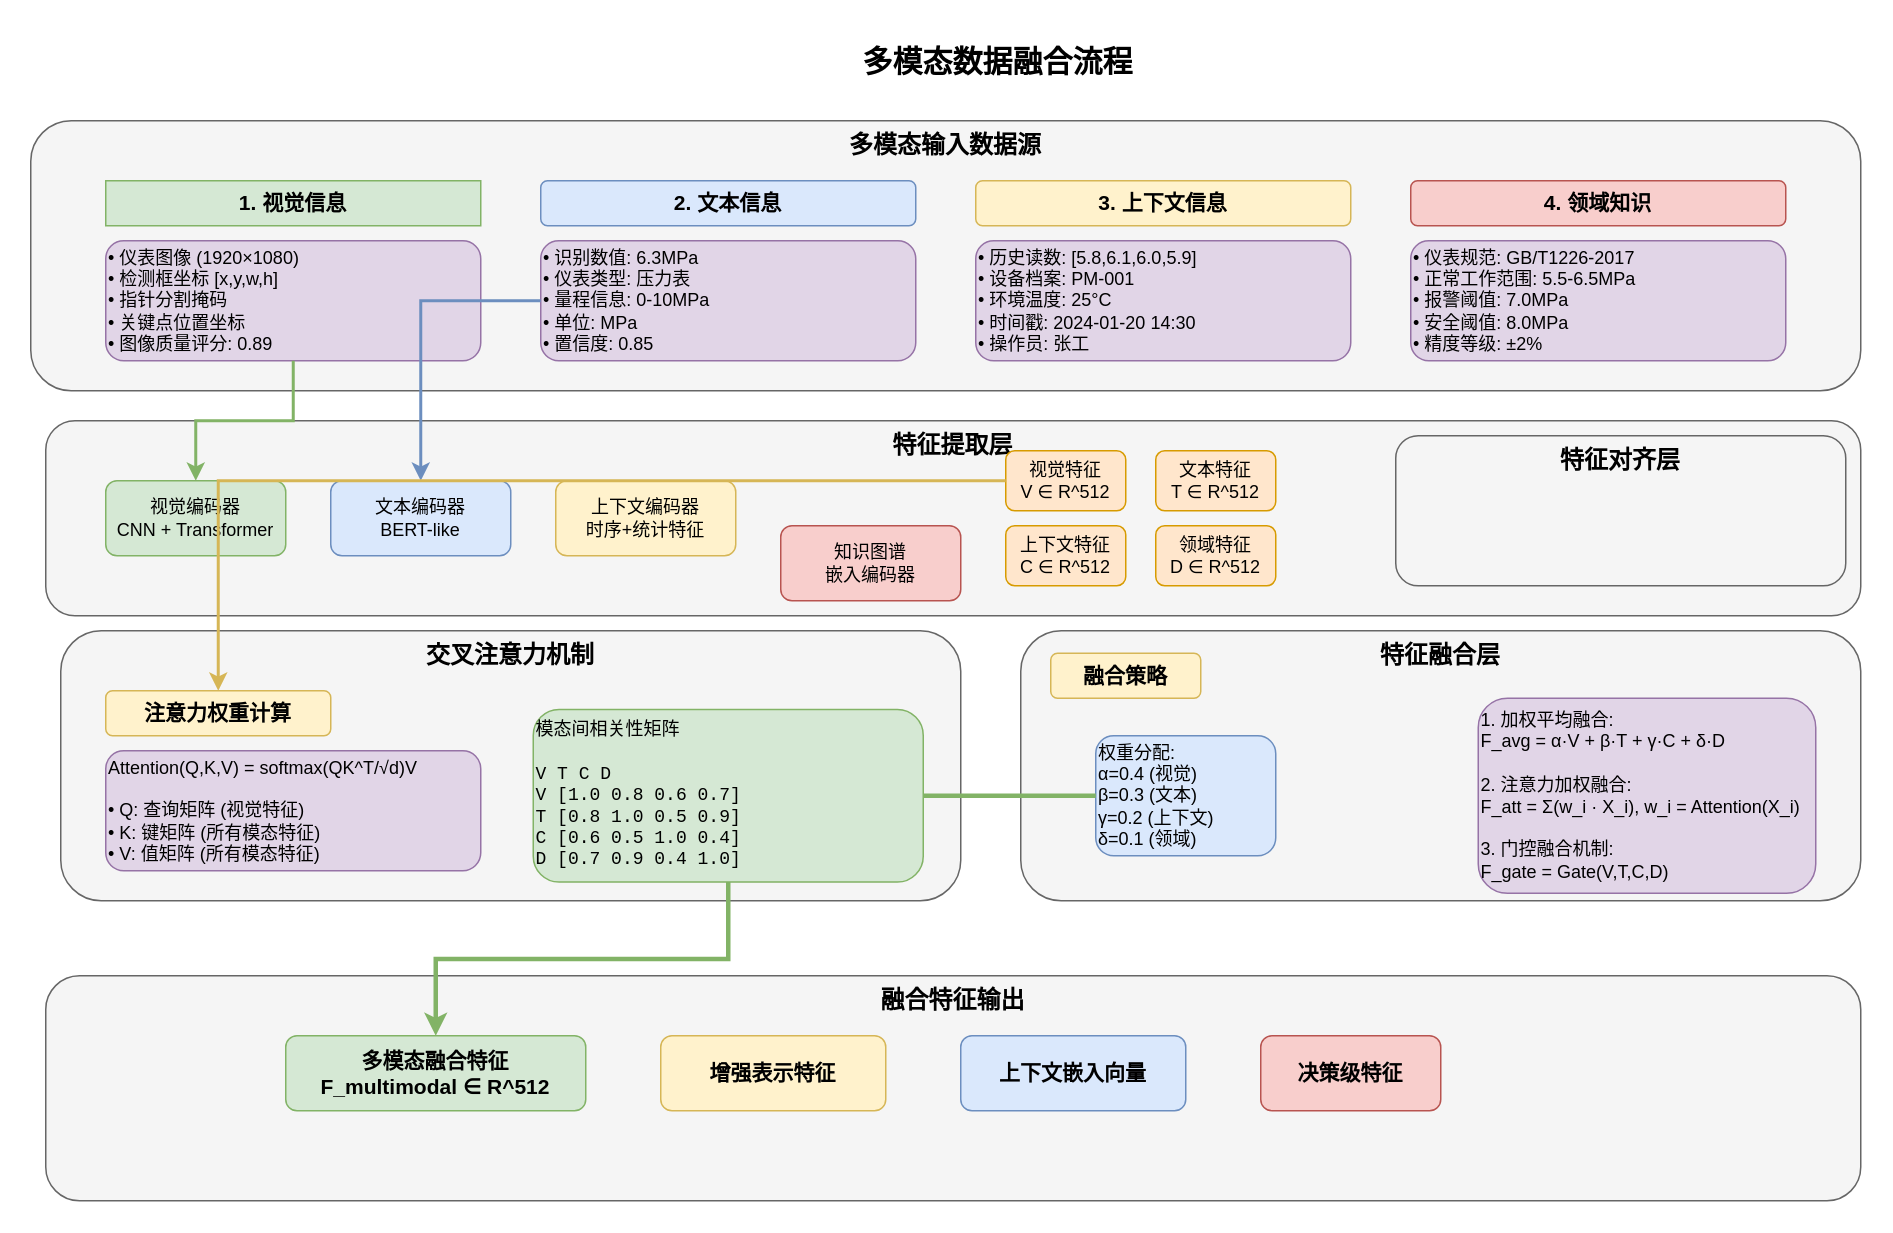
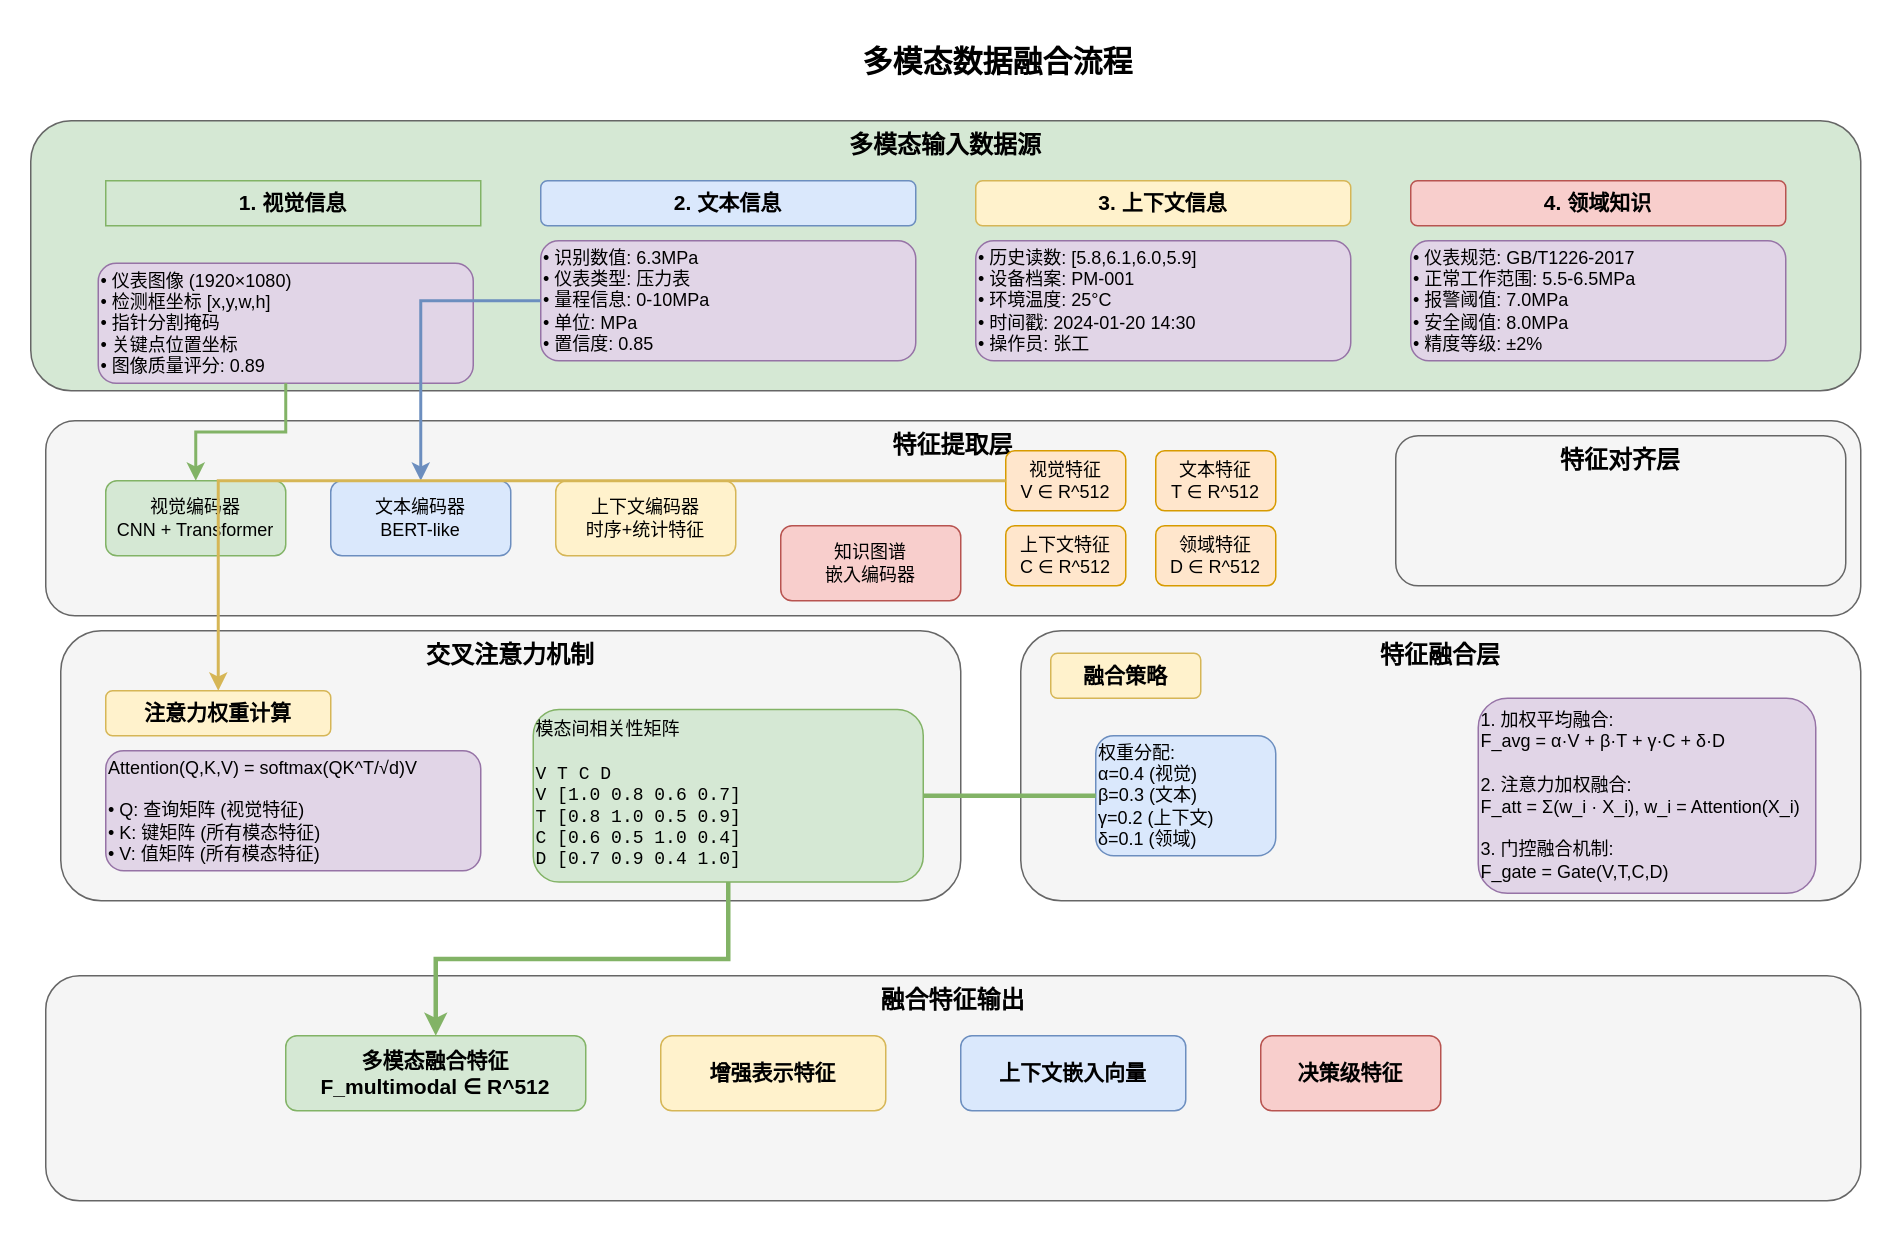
node "多模态输入数据源": fillcolor #f5f5f5 -> #d5e8d4
node "• 仪表图像 (1920×1080) • 检测框坐标 [x,y,w,h] • 指针分割掩码 • 关键点位置坐标 • 图像质量评分: 0.89": moved (293, 301) -> (286, 323)
